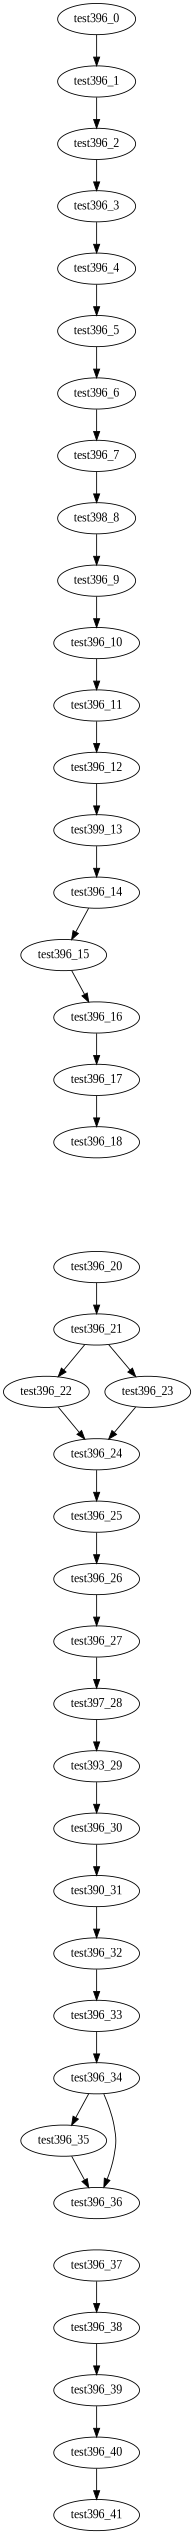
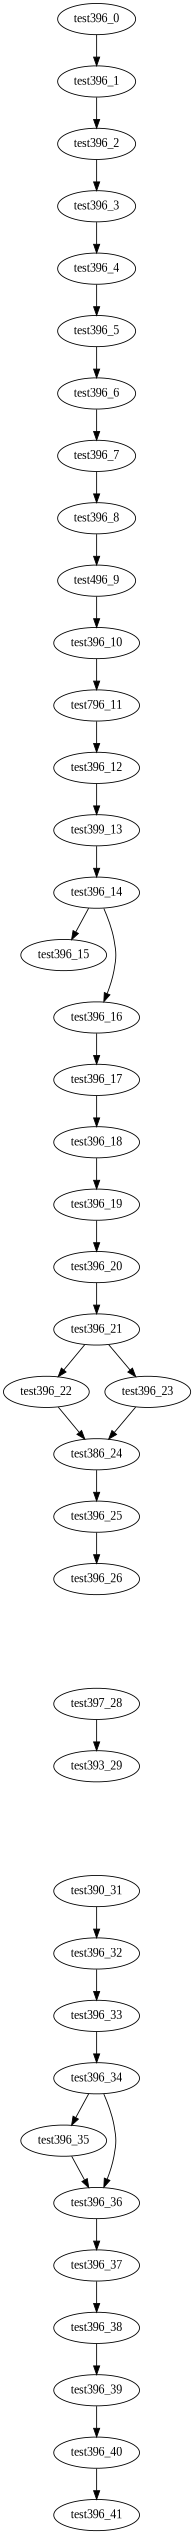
node "test398_8": label "test398_8" -> "test396_8"
node "test396_9": label "test396_9" -> "test496_9"
node "test396_11": label "test396_11" -> "test796_11"
edge "test396_15" -> "test396_16": now "test396_14" -> "test396_16"
node "test396_19": added
node "test396_24": label "test396_24" -> "test386_24"
node "test396_27": removed
node "test396_30": removed
edge "test396_36" -> "test396_37": added
